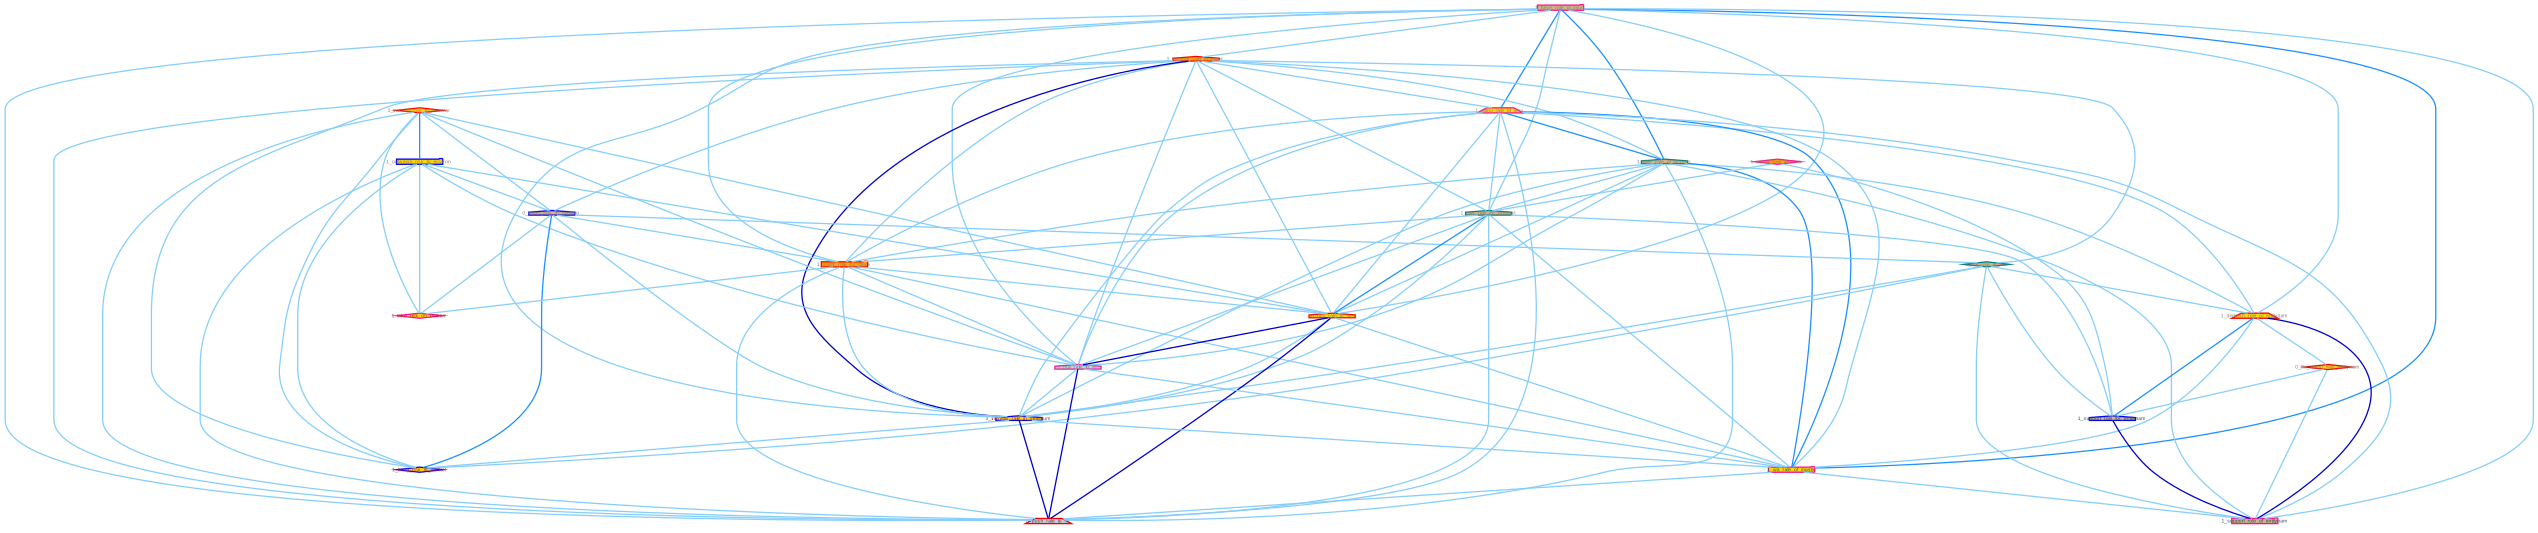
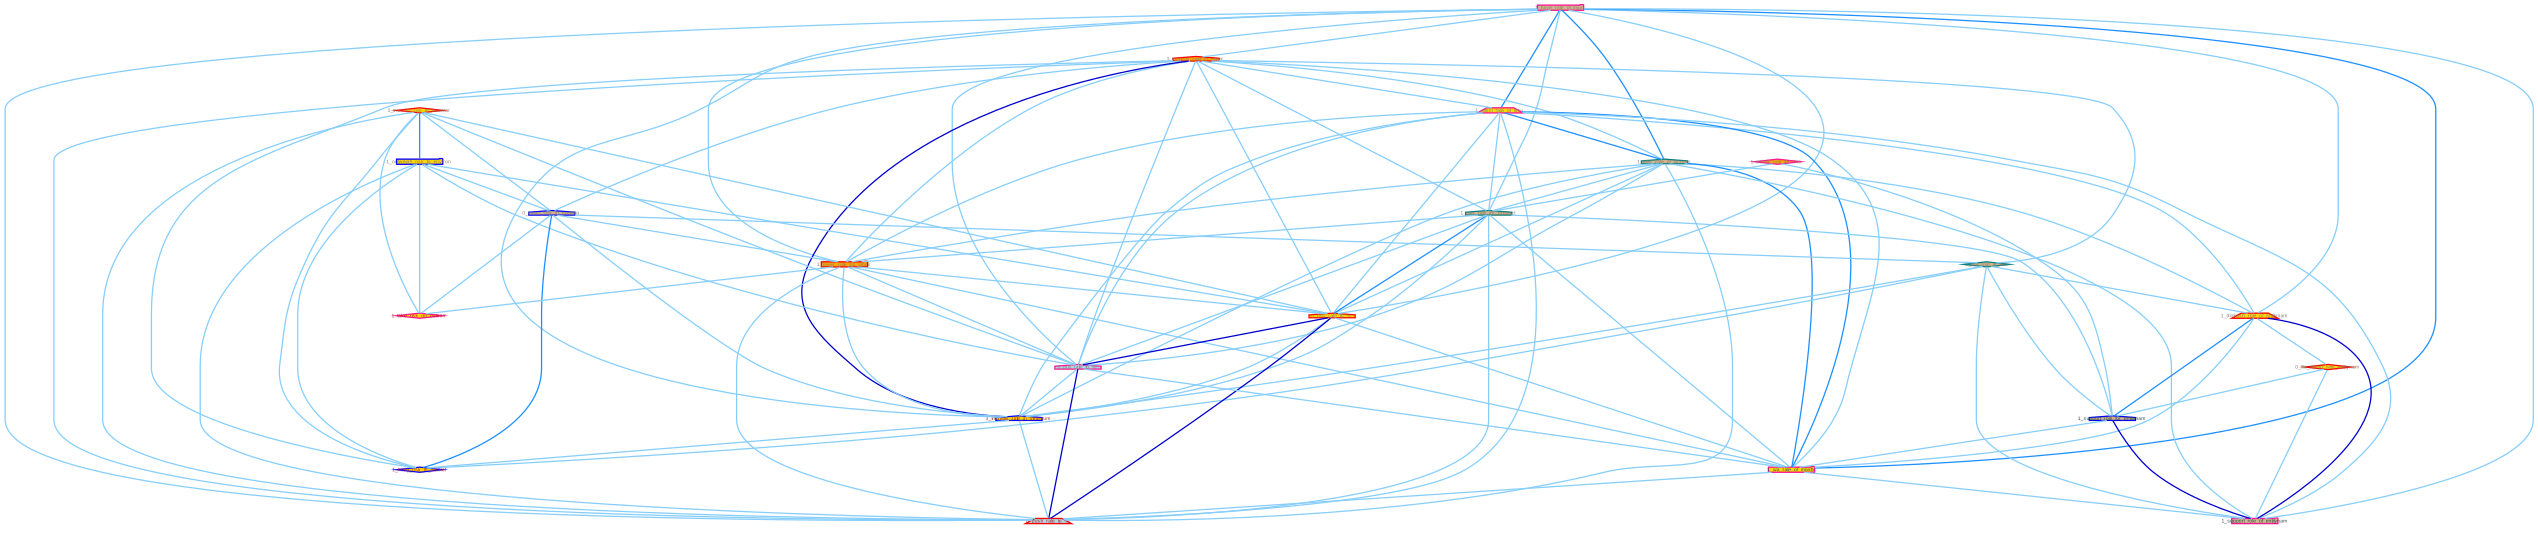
edge "0_increas_rate_in_yearnum" -- "1_wa_rate_of_month": now "1_support_role_for_entitynam" -- "1_wa_rate_of_month"
edge "0_increas_rate_in_yearnum" -- "0_push_rate_to_%": color #0000cd -> #87cefa
